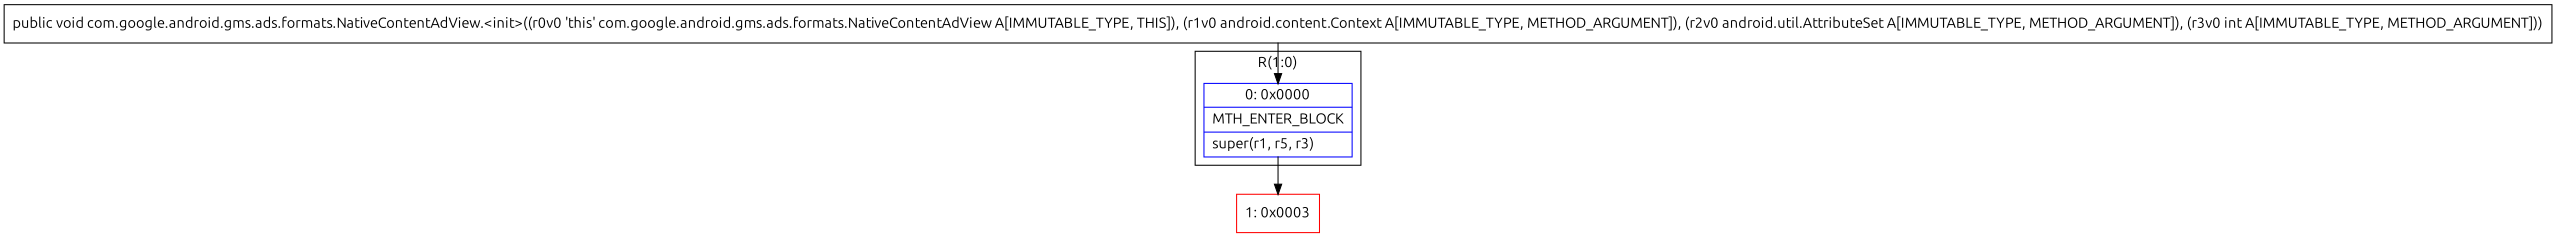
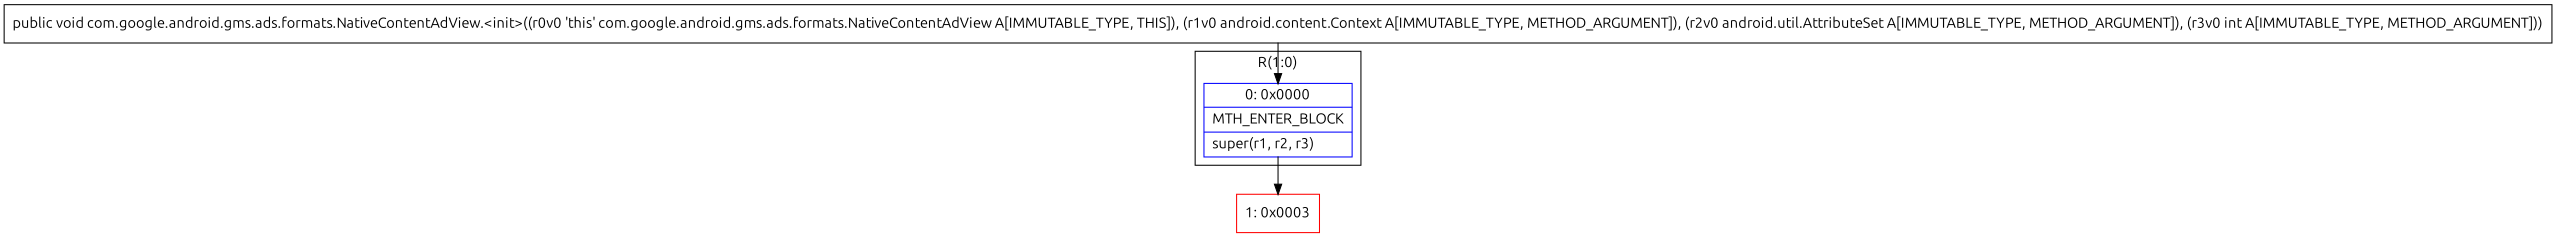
node "0: 0x0000": text "super(r1, r5, r3)" -> "super(r1, r2, r3)"
